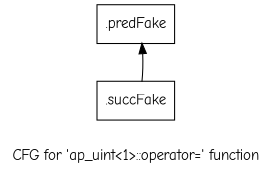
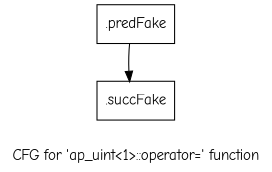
edge ".succFake" -> ".predFake": reversed
